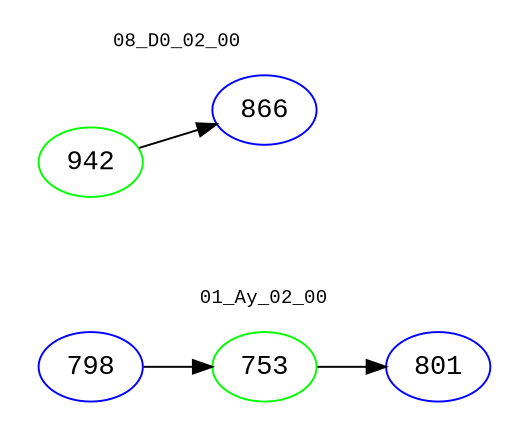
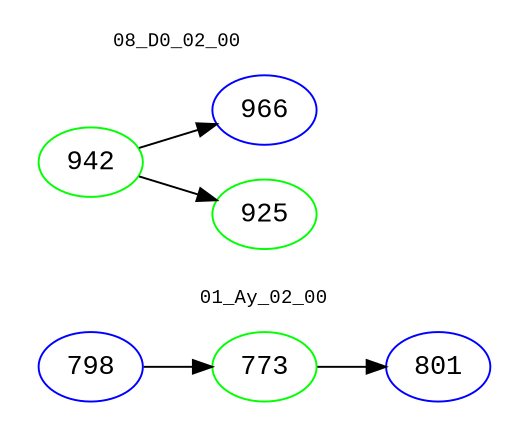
node "866": label "866" -> "966"
node "925": added
node "753": label "753" -> "773"
